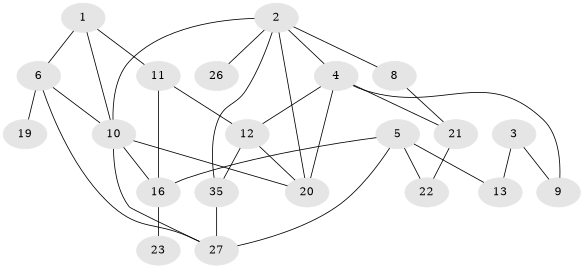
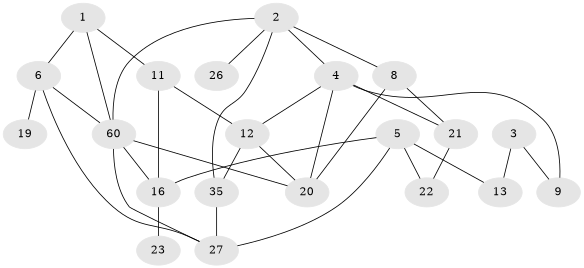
edge "2" -- "20": now "8" -- "20"
node "10": label "10" -> "60"
